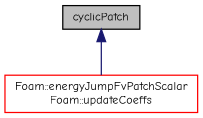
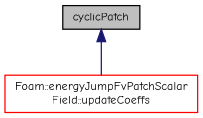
node "Foam::energyJumpFvPatchScalar Foam::updateCoeffs": label "Foam::energyJumpFvPatchScalar Foam::updateCoeffs" -> "Foam::energyJumpFvPatchScalar Field::updateCoeffs"
